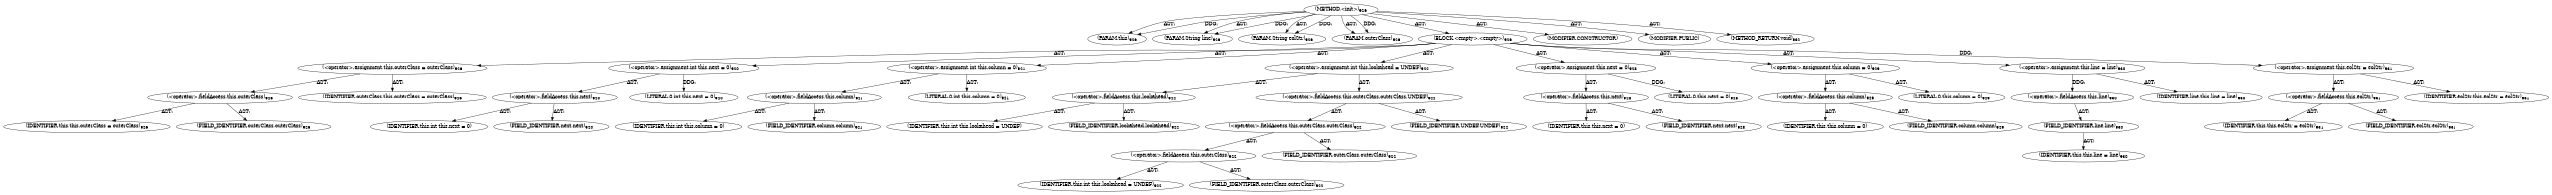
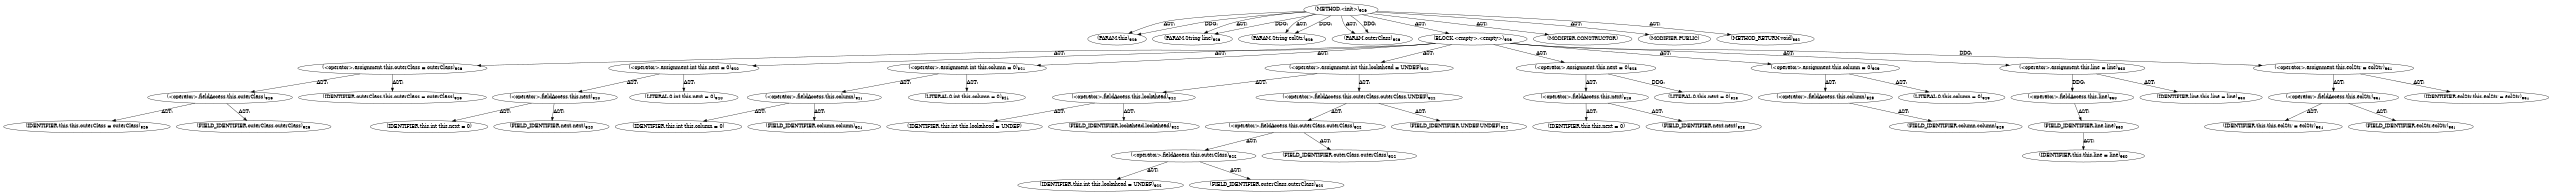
edge "(<operator>.assignment,int this.next = 0)" -> "(LITERAL,0,int this.next = 0)": label "DDG: " -> "AST: "
node "(IDENTIFIER,this,this.column = 0)": removed
